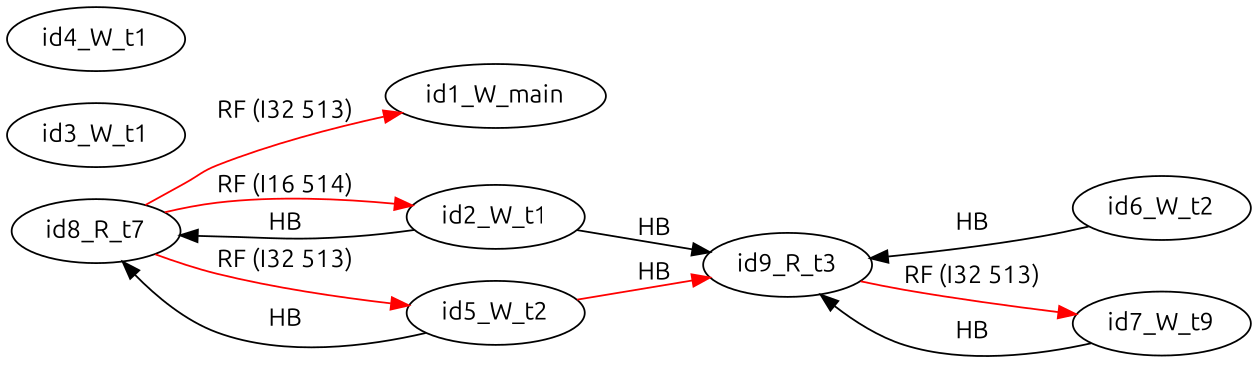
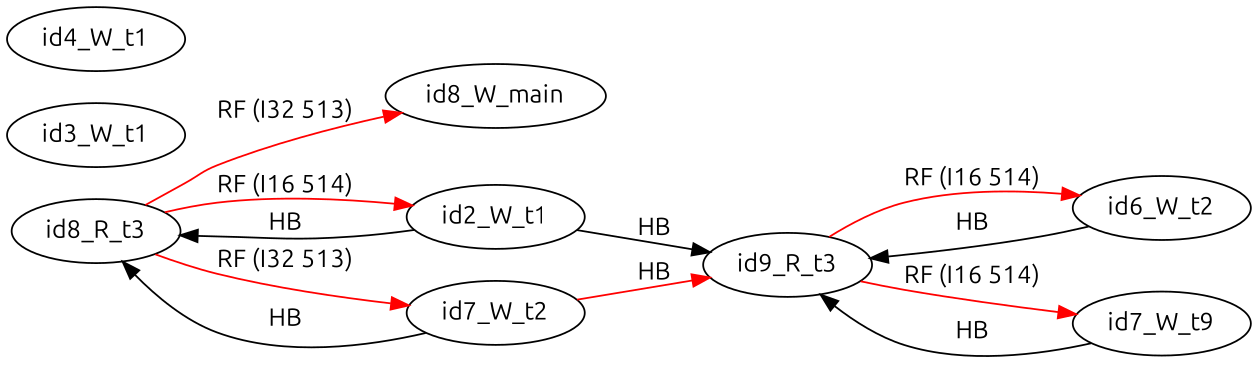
node "id1_W_main": label "id1_W_main" -> "id8_W_main"
edge "id9_R_t3" -> "id6_W_t2": added, label "RF (I16 514)"
node "id8_R_t7": label "id8_R_t7" -> "id8_R_t3"
edge "id9_R_t3" -> "id7_W_t9": label "RF (I32 513)" -> "RF (I16 514)"
node "id5_W_t2": label "id5_W_t2" -> "id7_W_t2"
